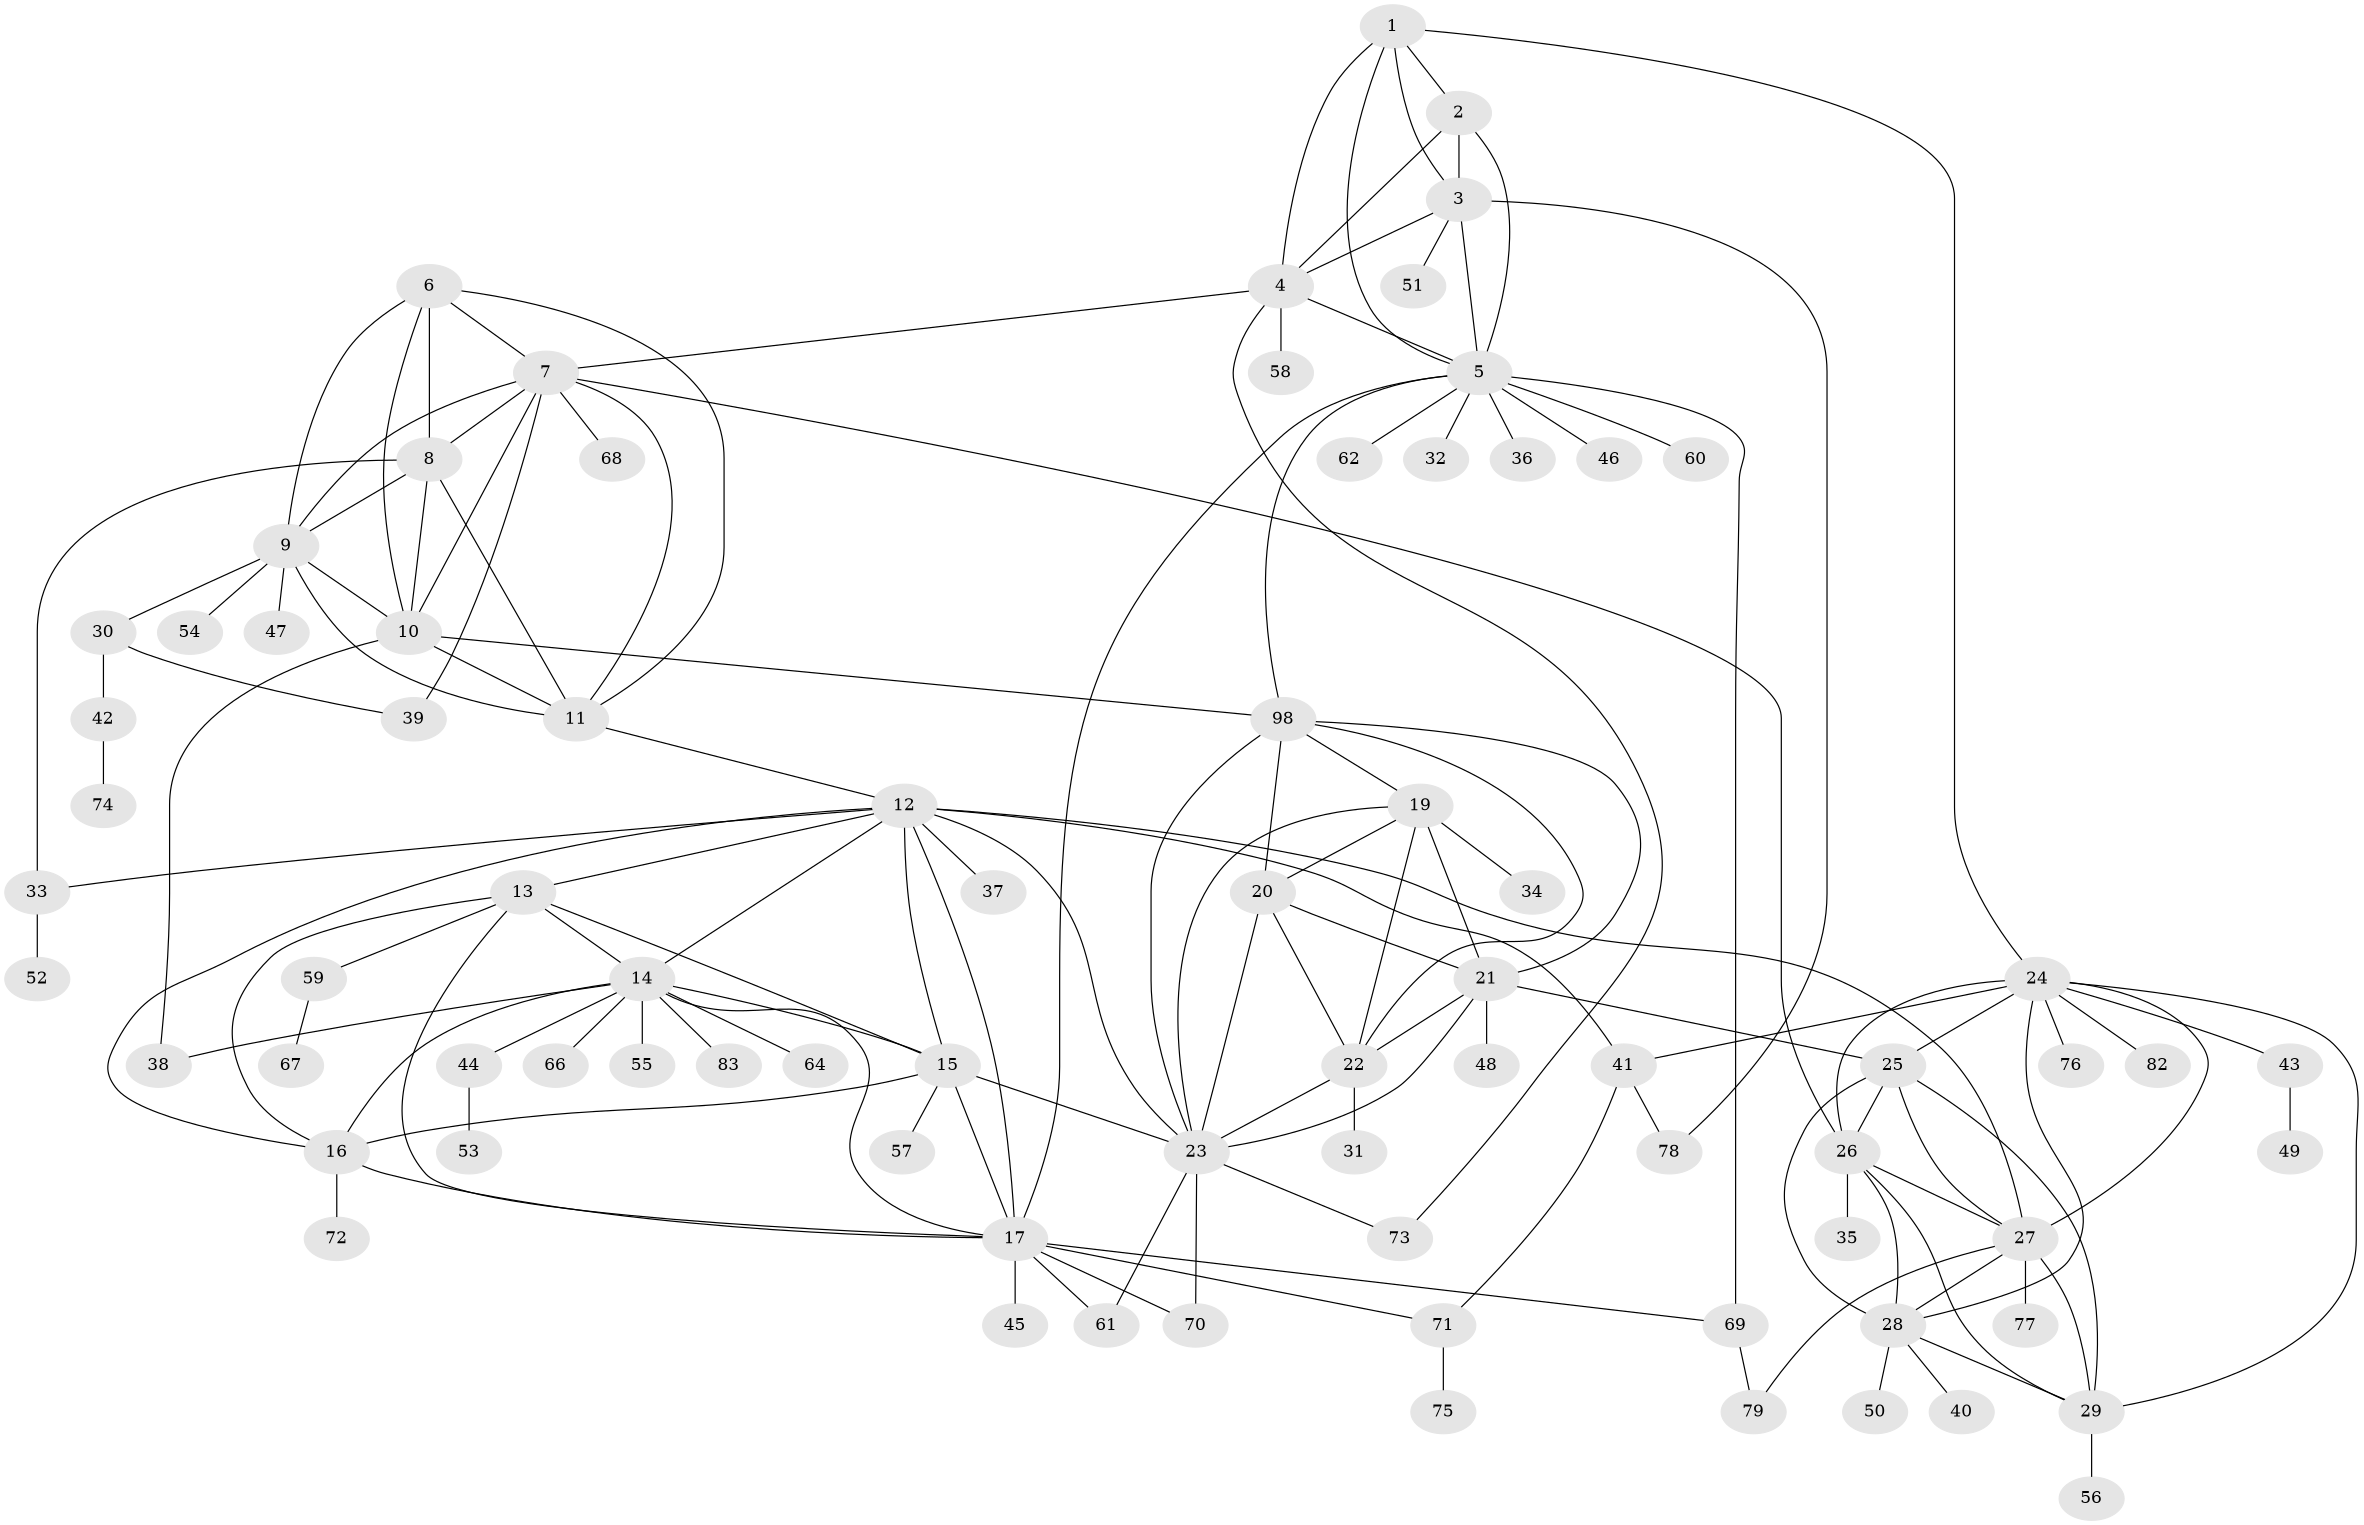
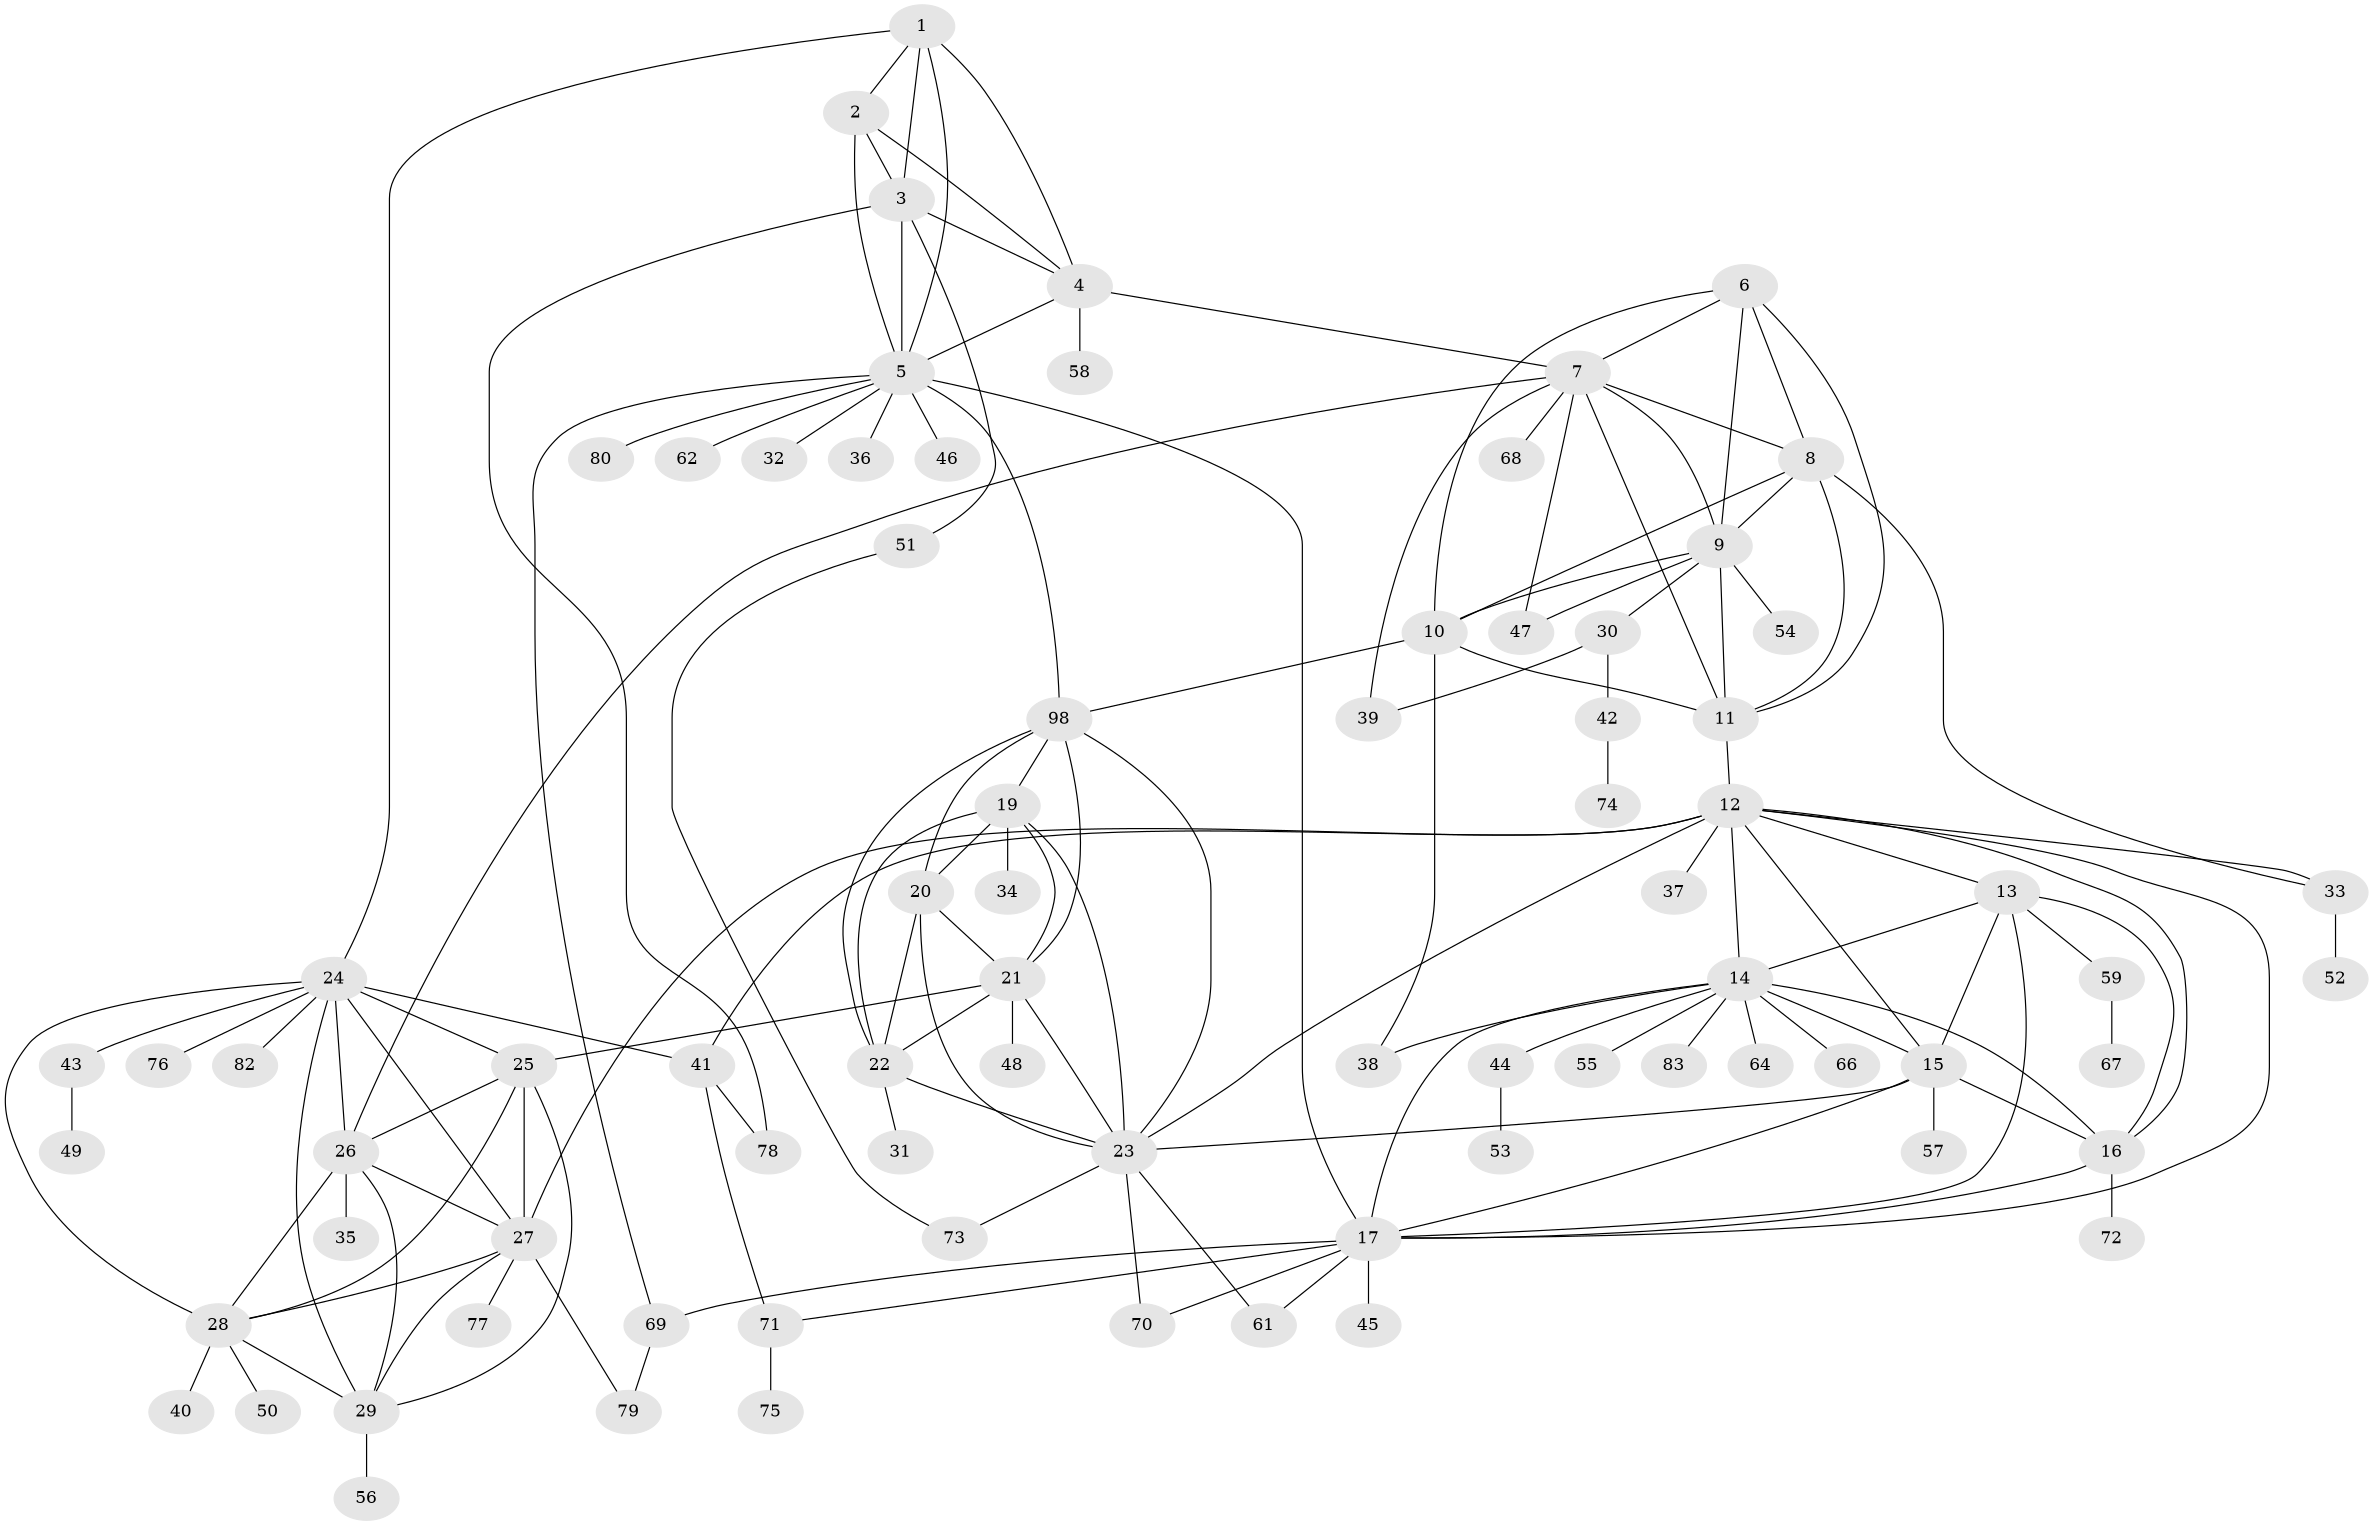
node "60": label "60" -> "80"
edge "7" -- "10": now "7" -- "47"
edge "4" -- "73": now "51" -- "73"
